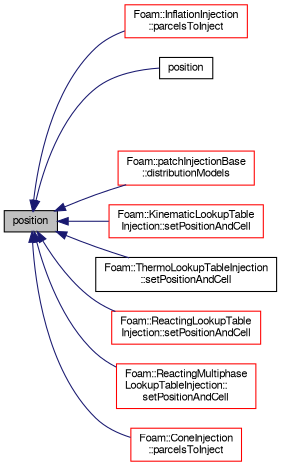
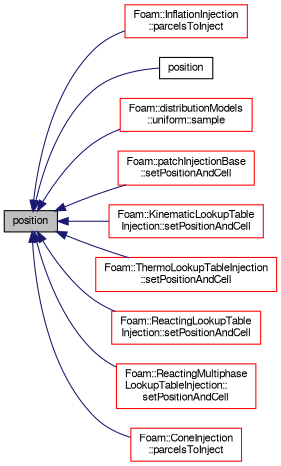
node "Foam::distributionModels ::uniform::sample": added
node "Foam::patchInjectionBase ::distributionModels": label "Foam::patchInjectionBase ::distributionModels" -> "Foam::patchInjectionBase ::setPositionAndCell"
node "Foam::ThermoLookupTableInjection ::setPositionAndCell": color black -> red
